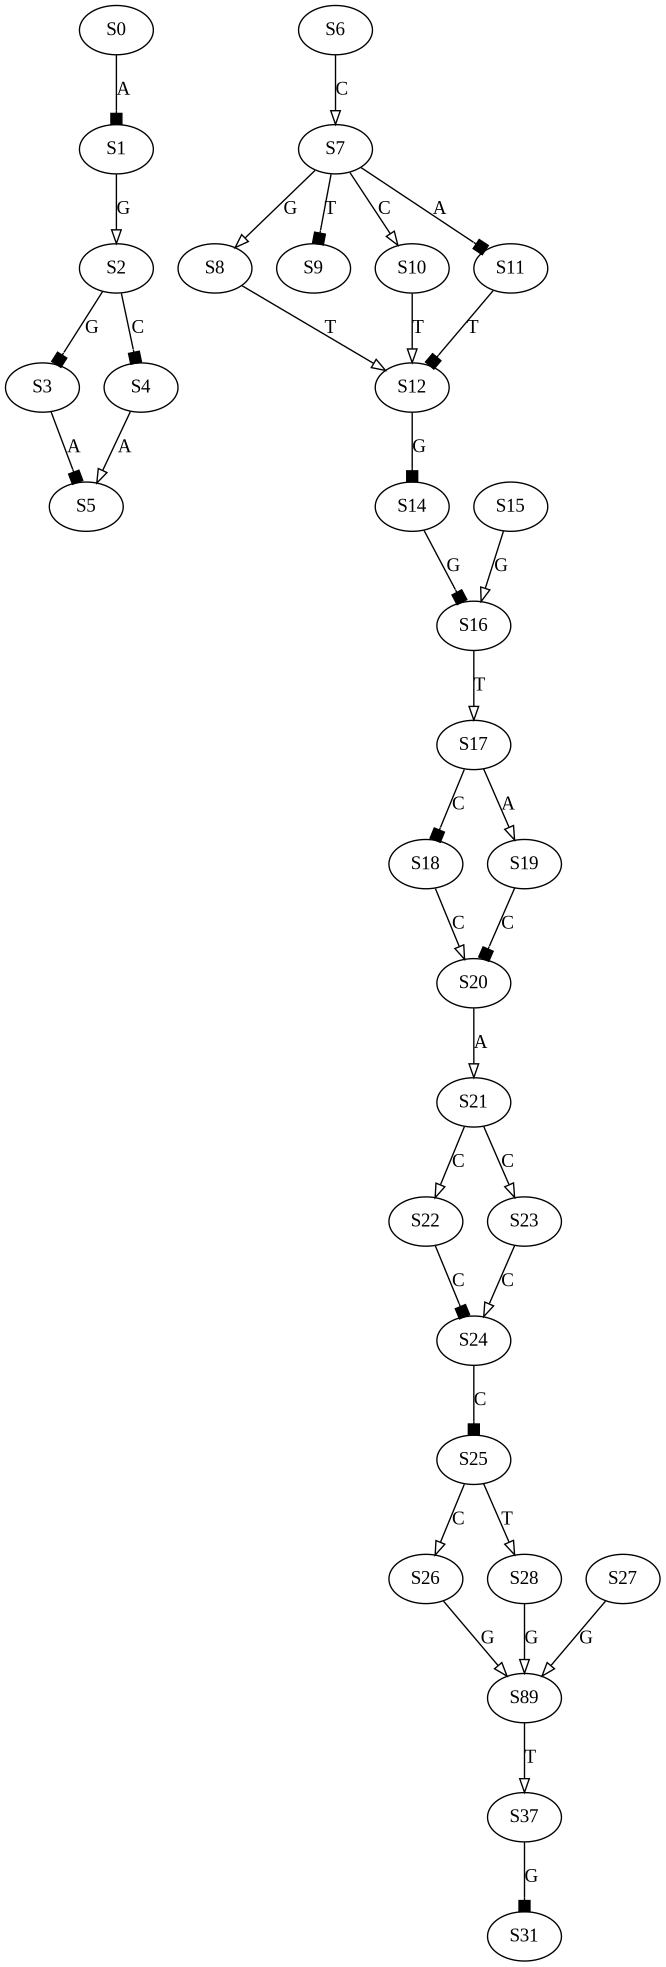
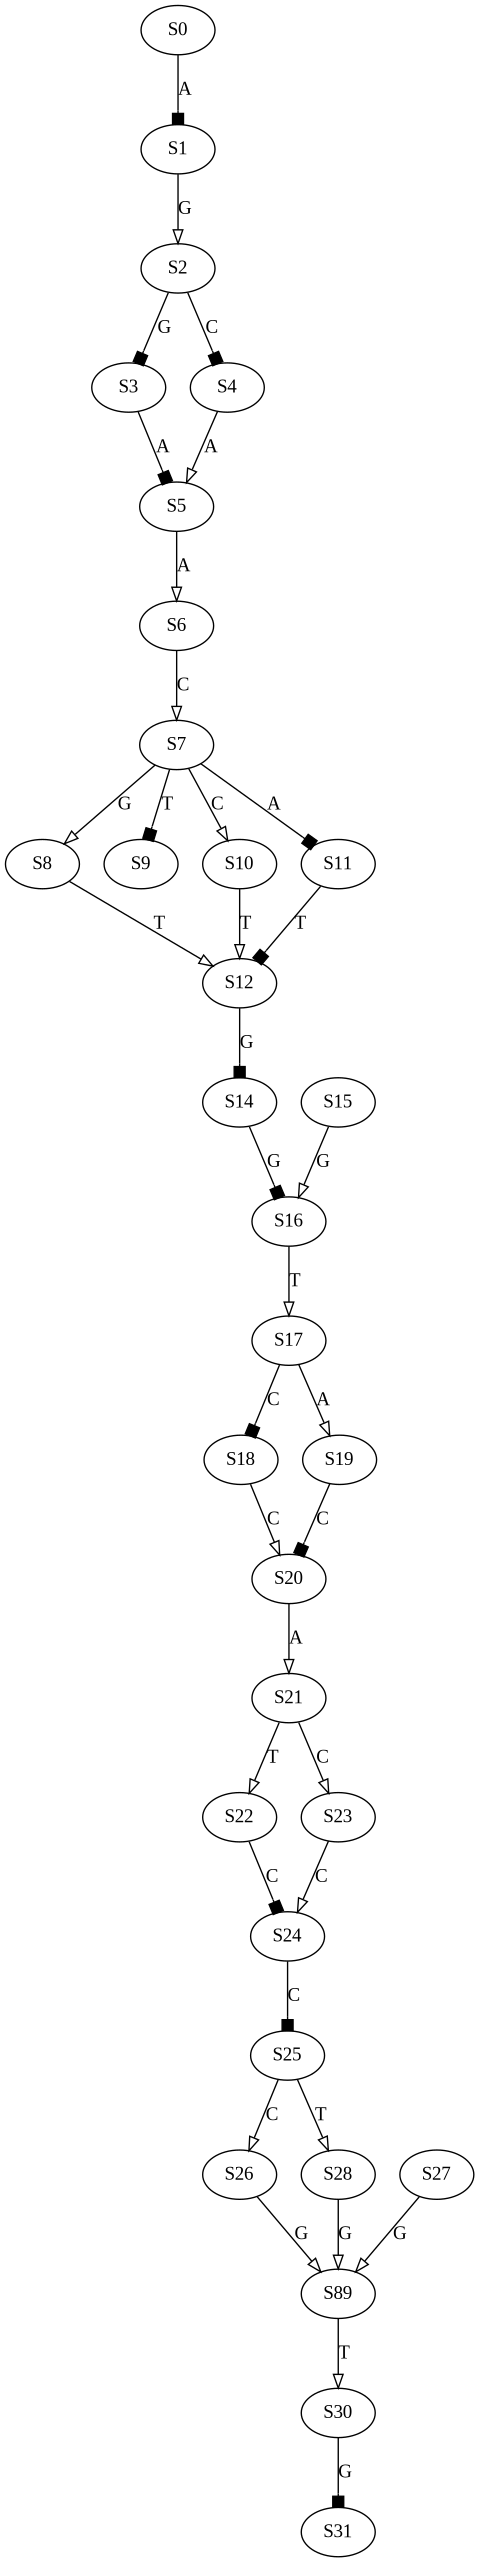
edge "S5" -> "S6": added, label "A"
edge "S21" -> "S22": label "C" -> "T"
node "S37": label "S37" -> "S30"
